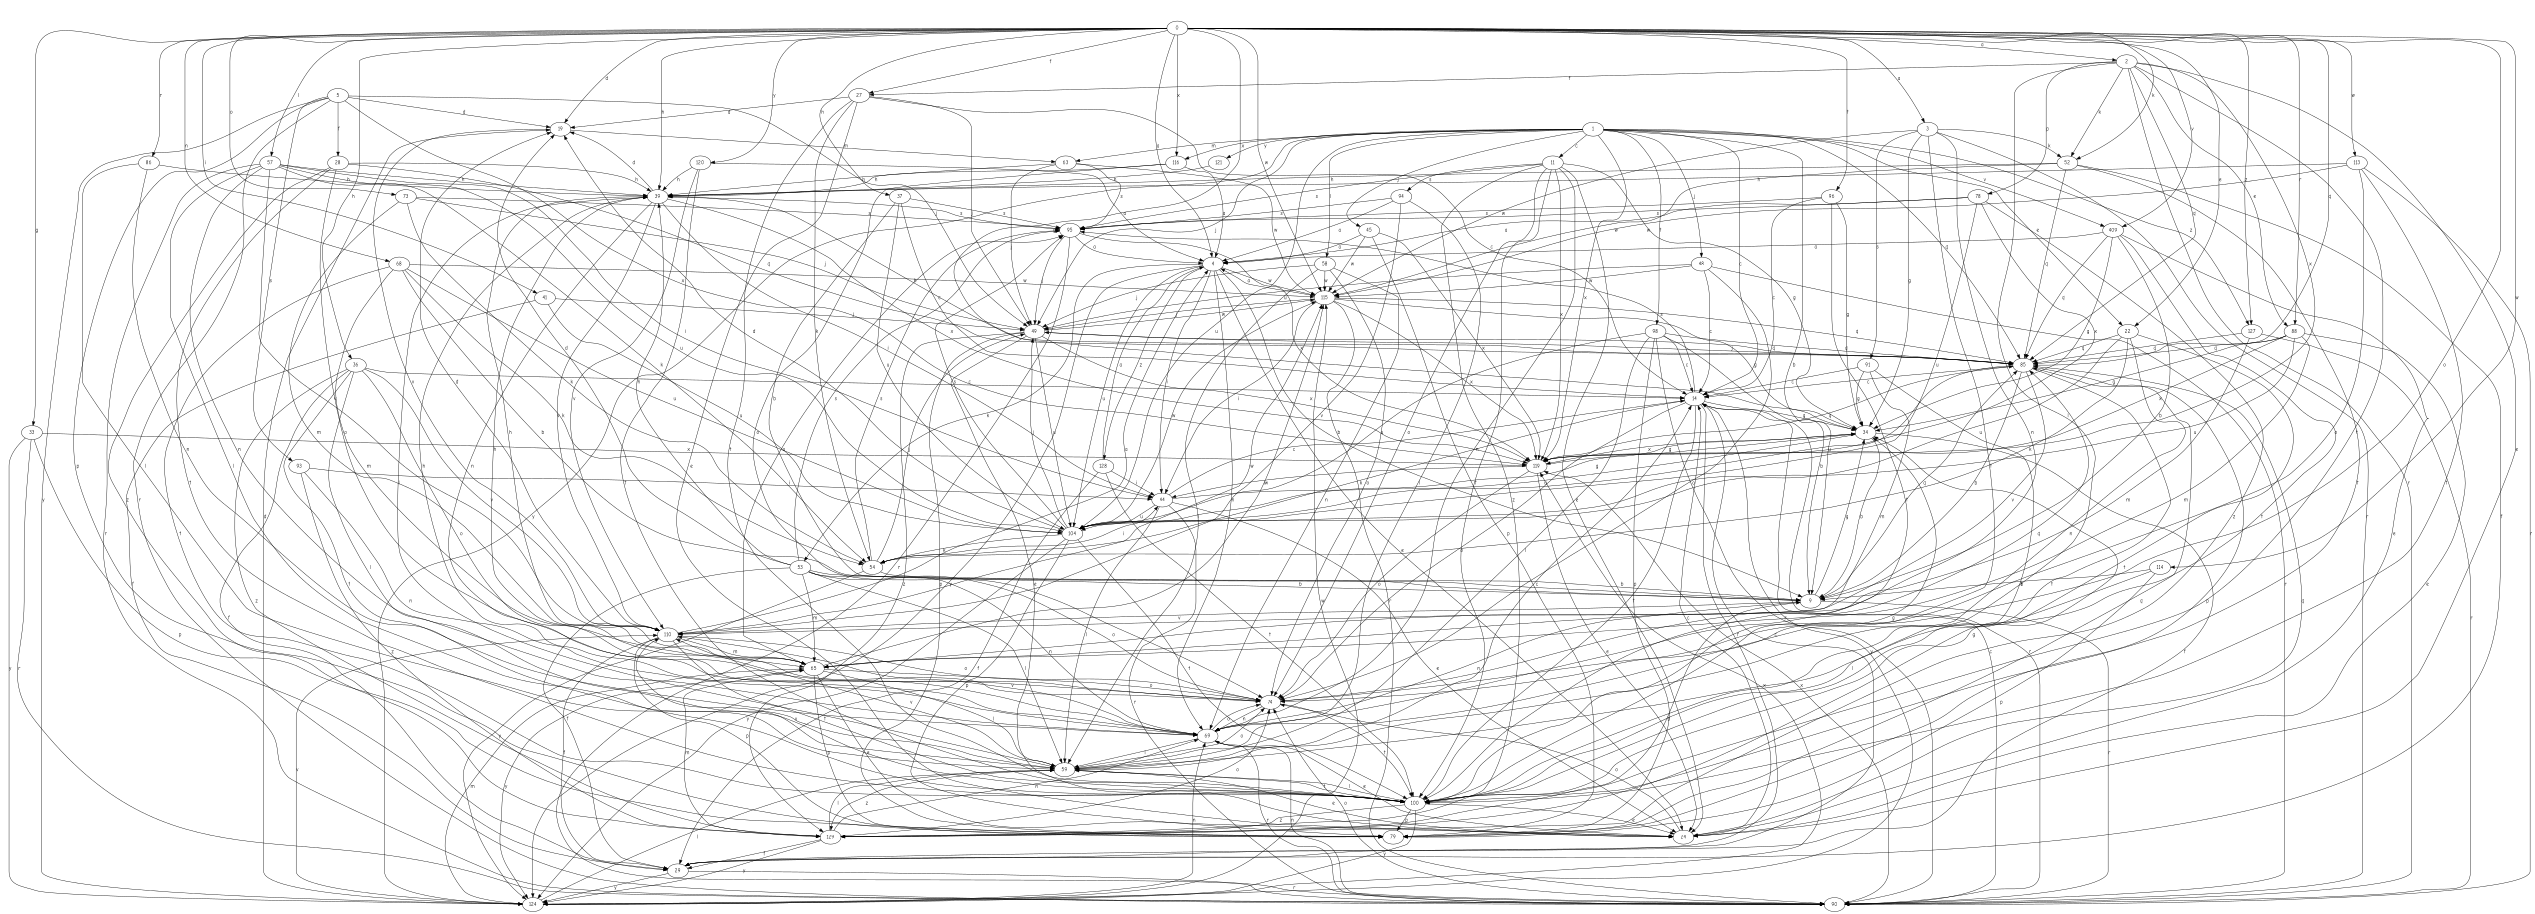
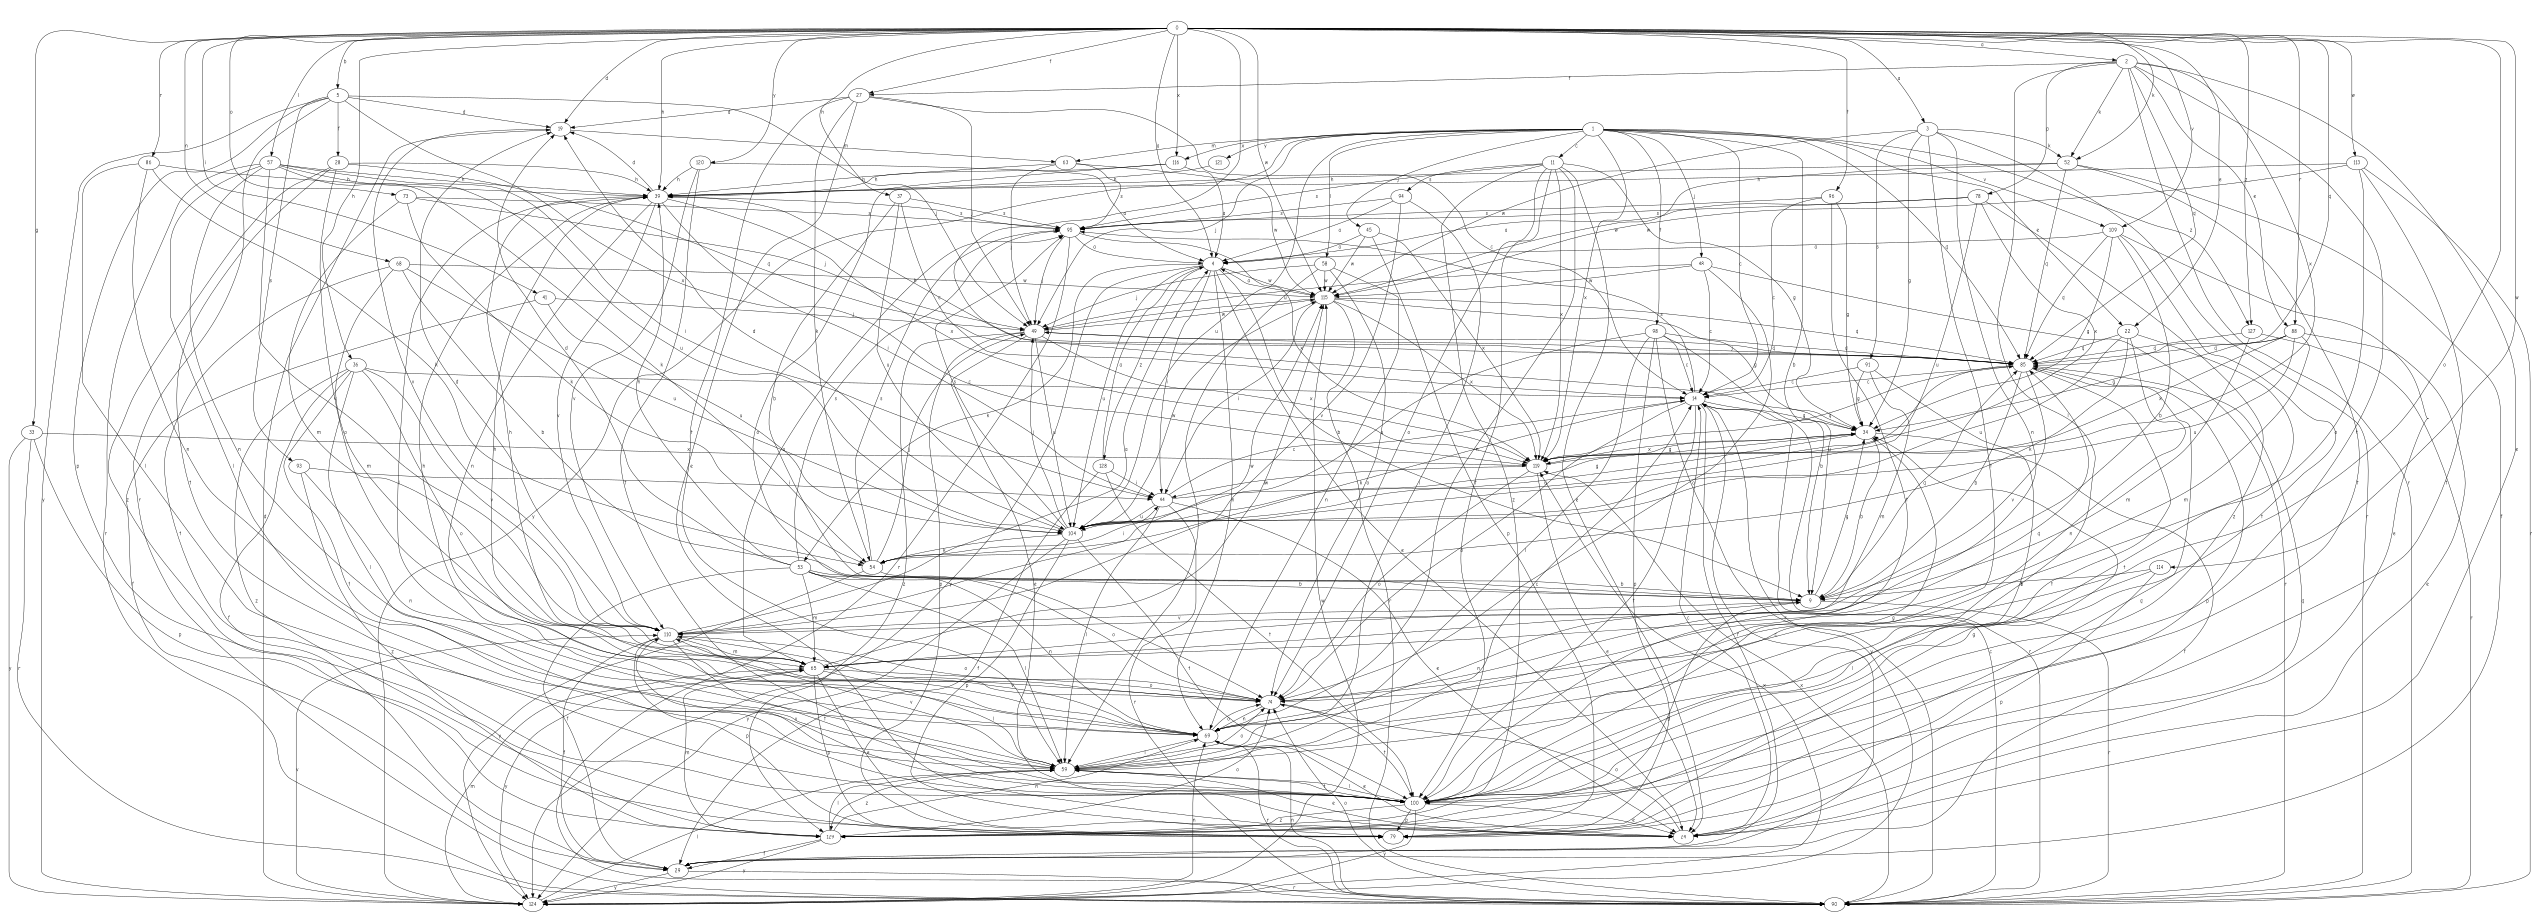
edge "0" -> "5": added, label "b"
node "409": label "409" -> "109"
edge "68" -> "54": now "86" -> "54"
edge "27" -> "100": now "27" -> "59"
